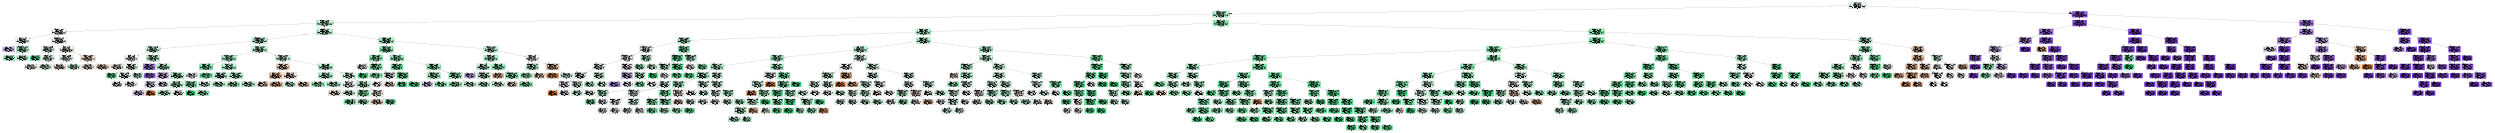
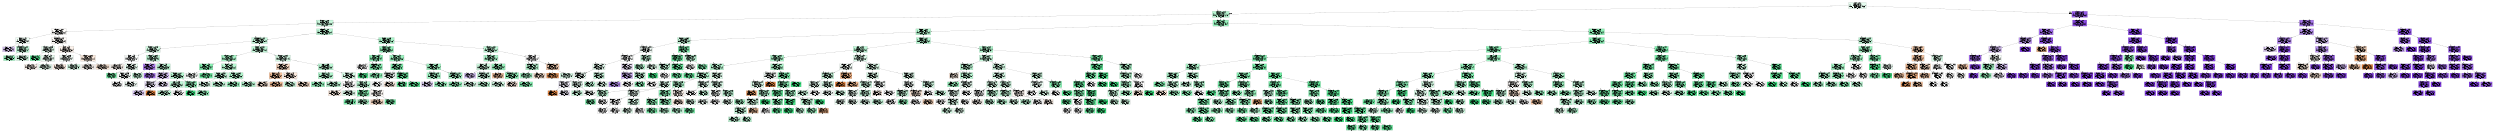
node "gini = 0.541 samples = 62 value = [38, 16, 8] class = DLS/DC": label "gini = 0.541 samples = 62 value = [38, 16, 8] class = DLS/DC" -> "gini = 0.541 value = 62 value = [38, 16, 8] class = DLS/DC"
node "gini = 0.667 samples = 12 value = [4, 4, 4] class = DLS/DC": added
